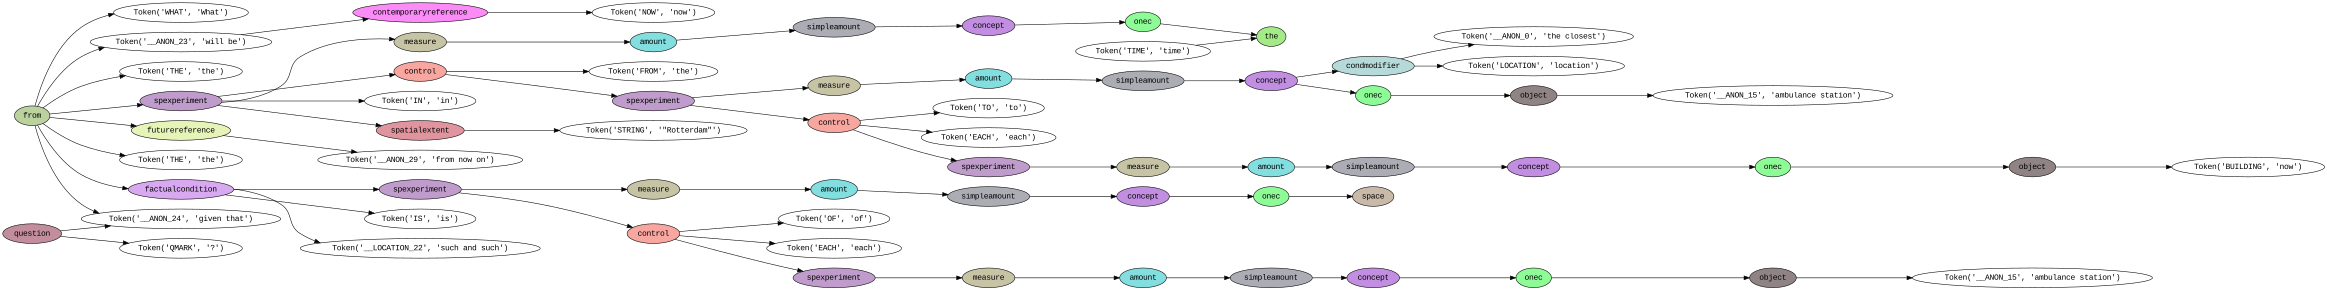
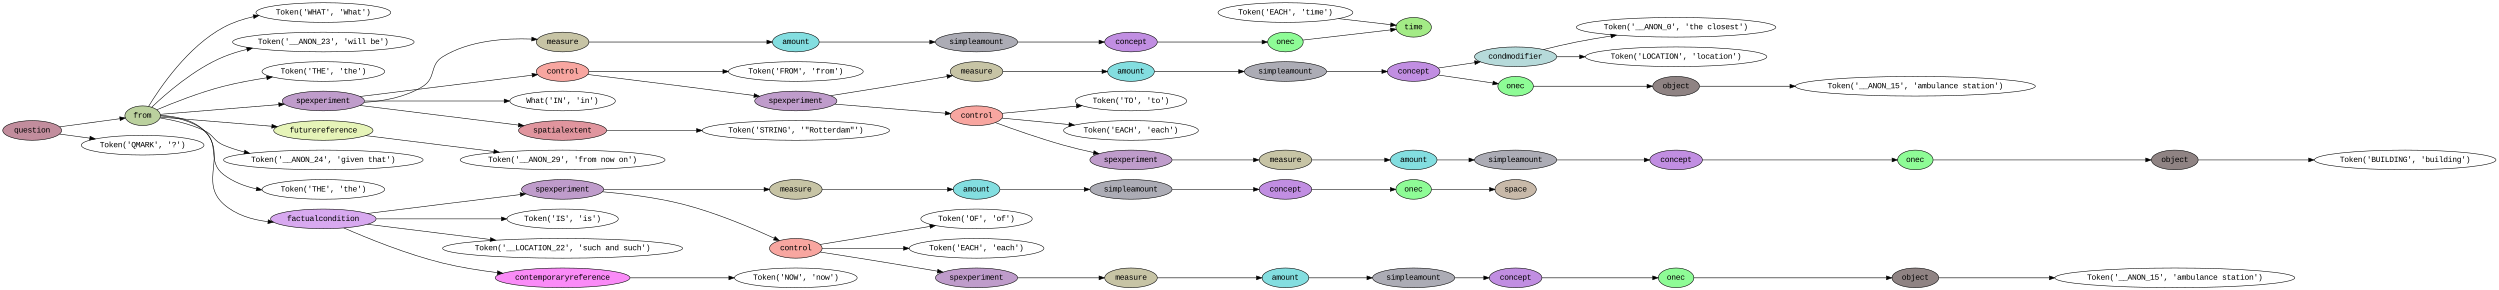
edge "Token('__ANON_23', 'will be')" -> "contemporaryreference": now "factualcondition" -> "contemporaryreference"
node "the": label "the" -> "time"
node "Token('TIME', 'time')": label "Token('TIME', 'time')" -> "Token('EACH', 'time')"
node "Token('FROM', 'the')": label "Token('FROM', 'the')" -> "Token('FROM', 'from')"
node "Token('IN', 'in')": label "Token('IN', 'in')" -> "What('IN', 'in')"
node "Token('BUILDING', 'now')": label "Token('BUILDING', 'now')" -> "Token('BUILDING', 'building')"
edge "question" -> "Token('__ANON_24', 'given that')": now "question" -> "from"
